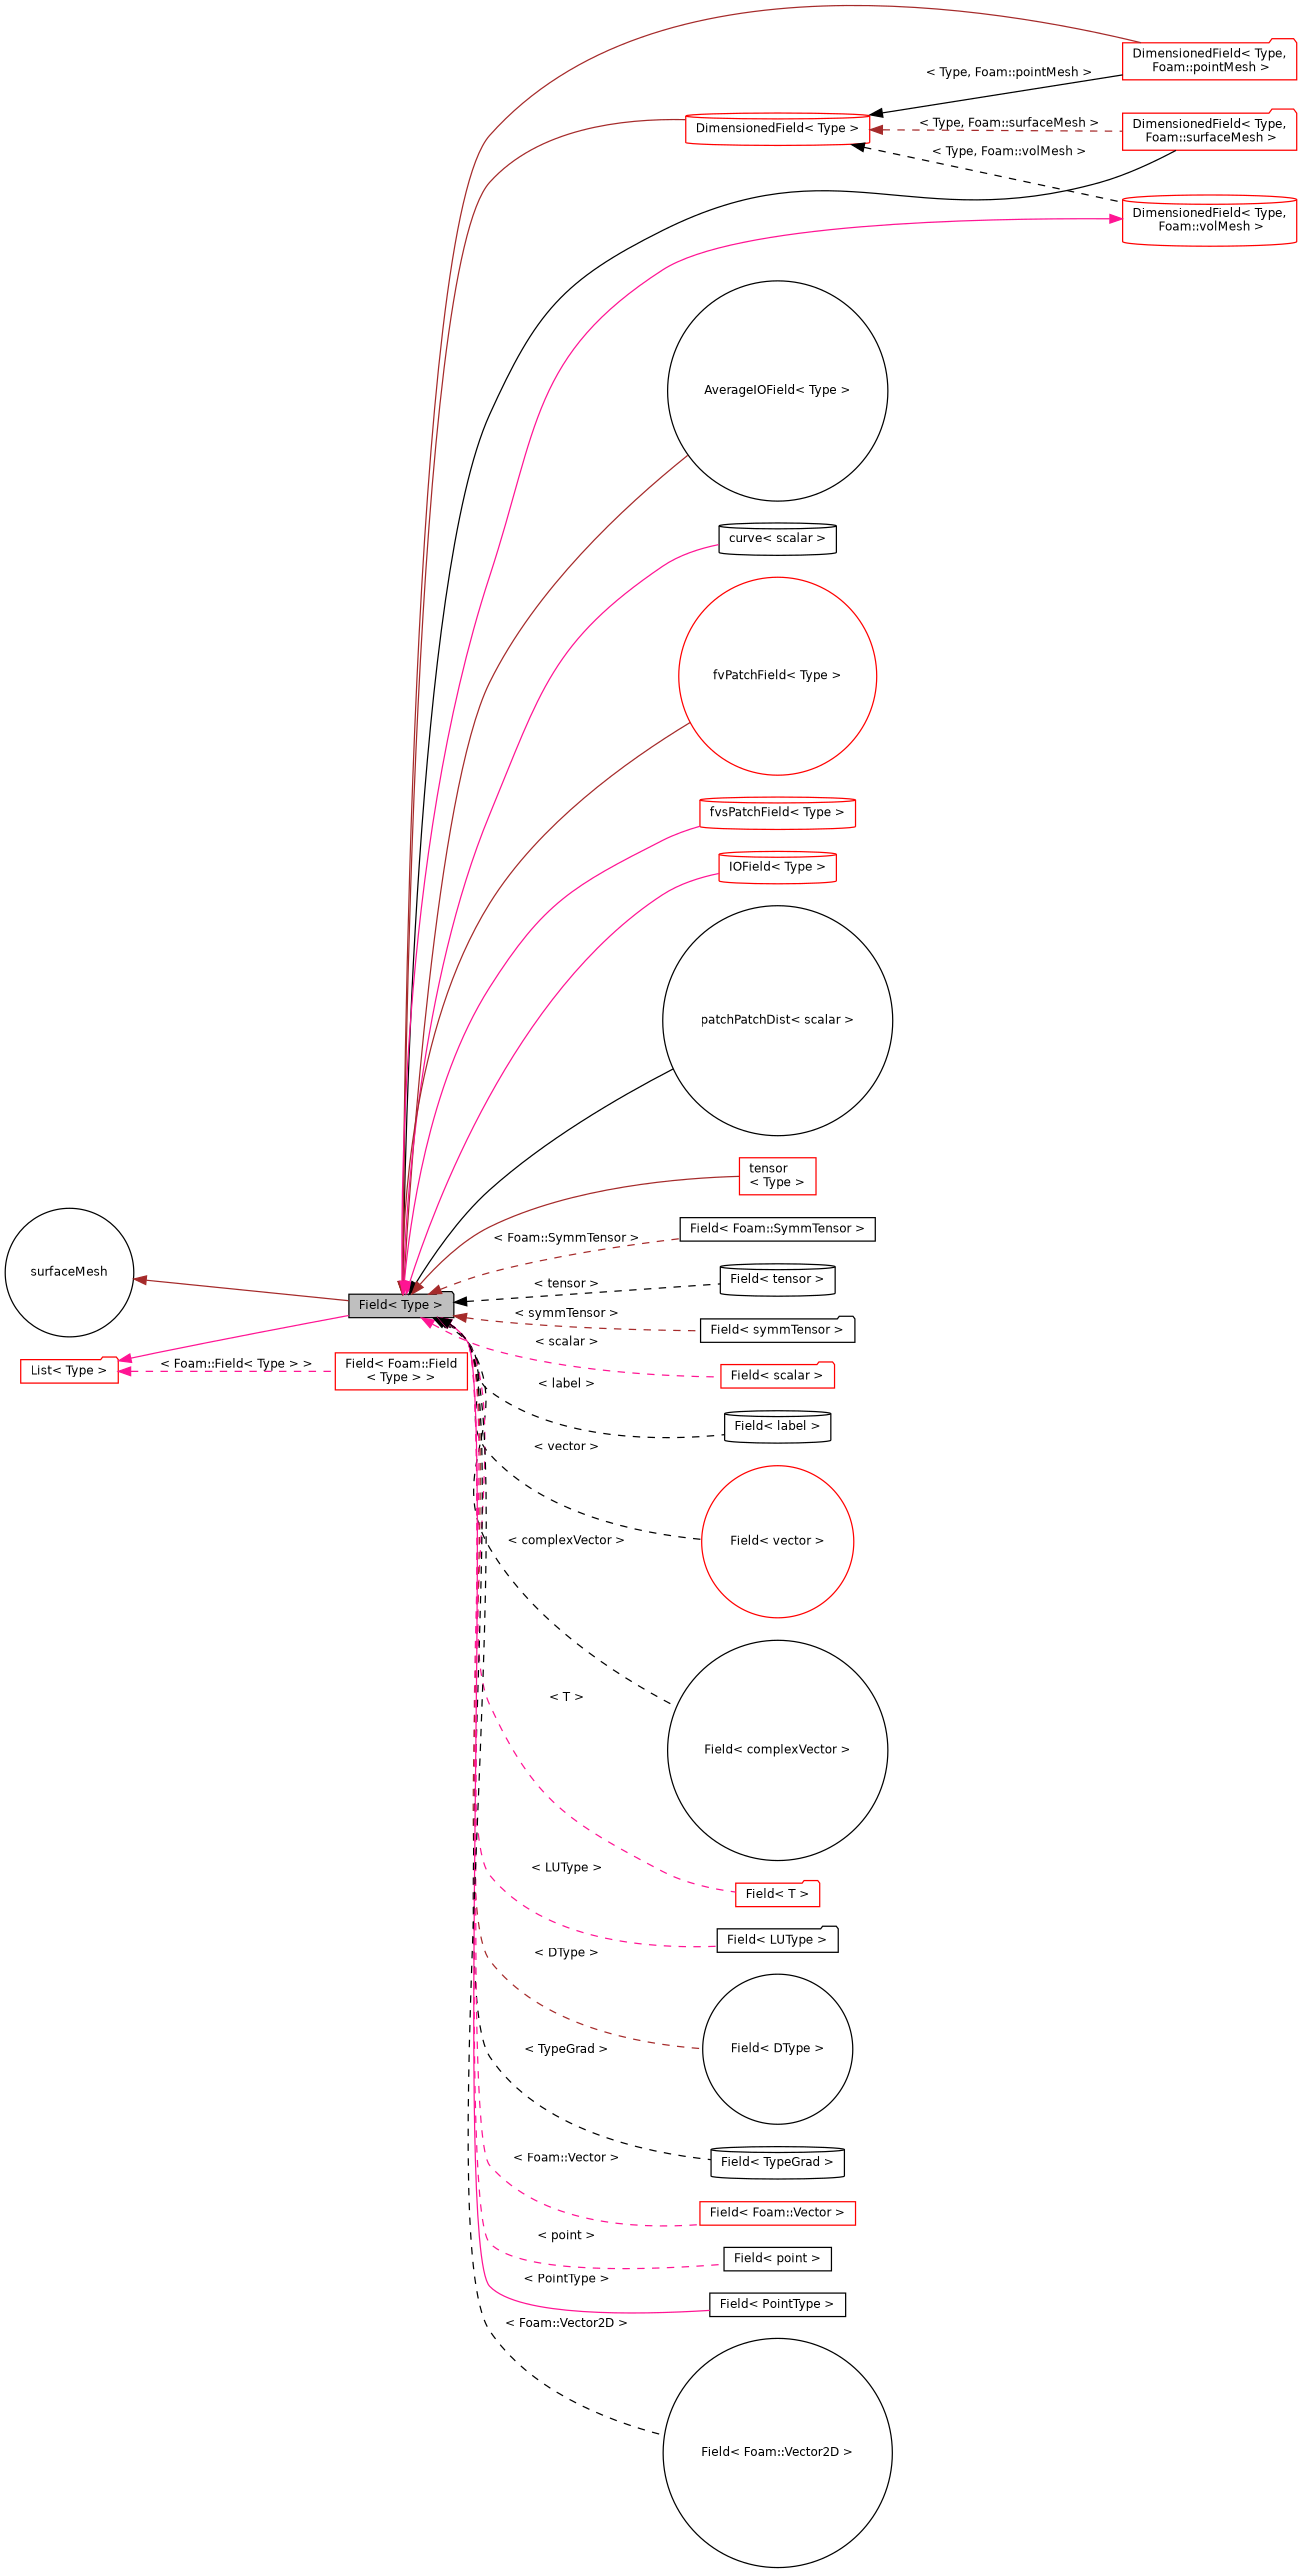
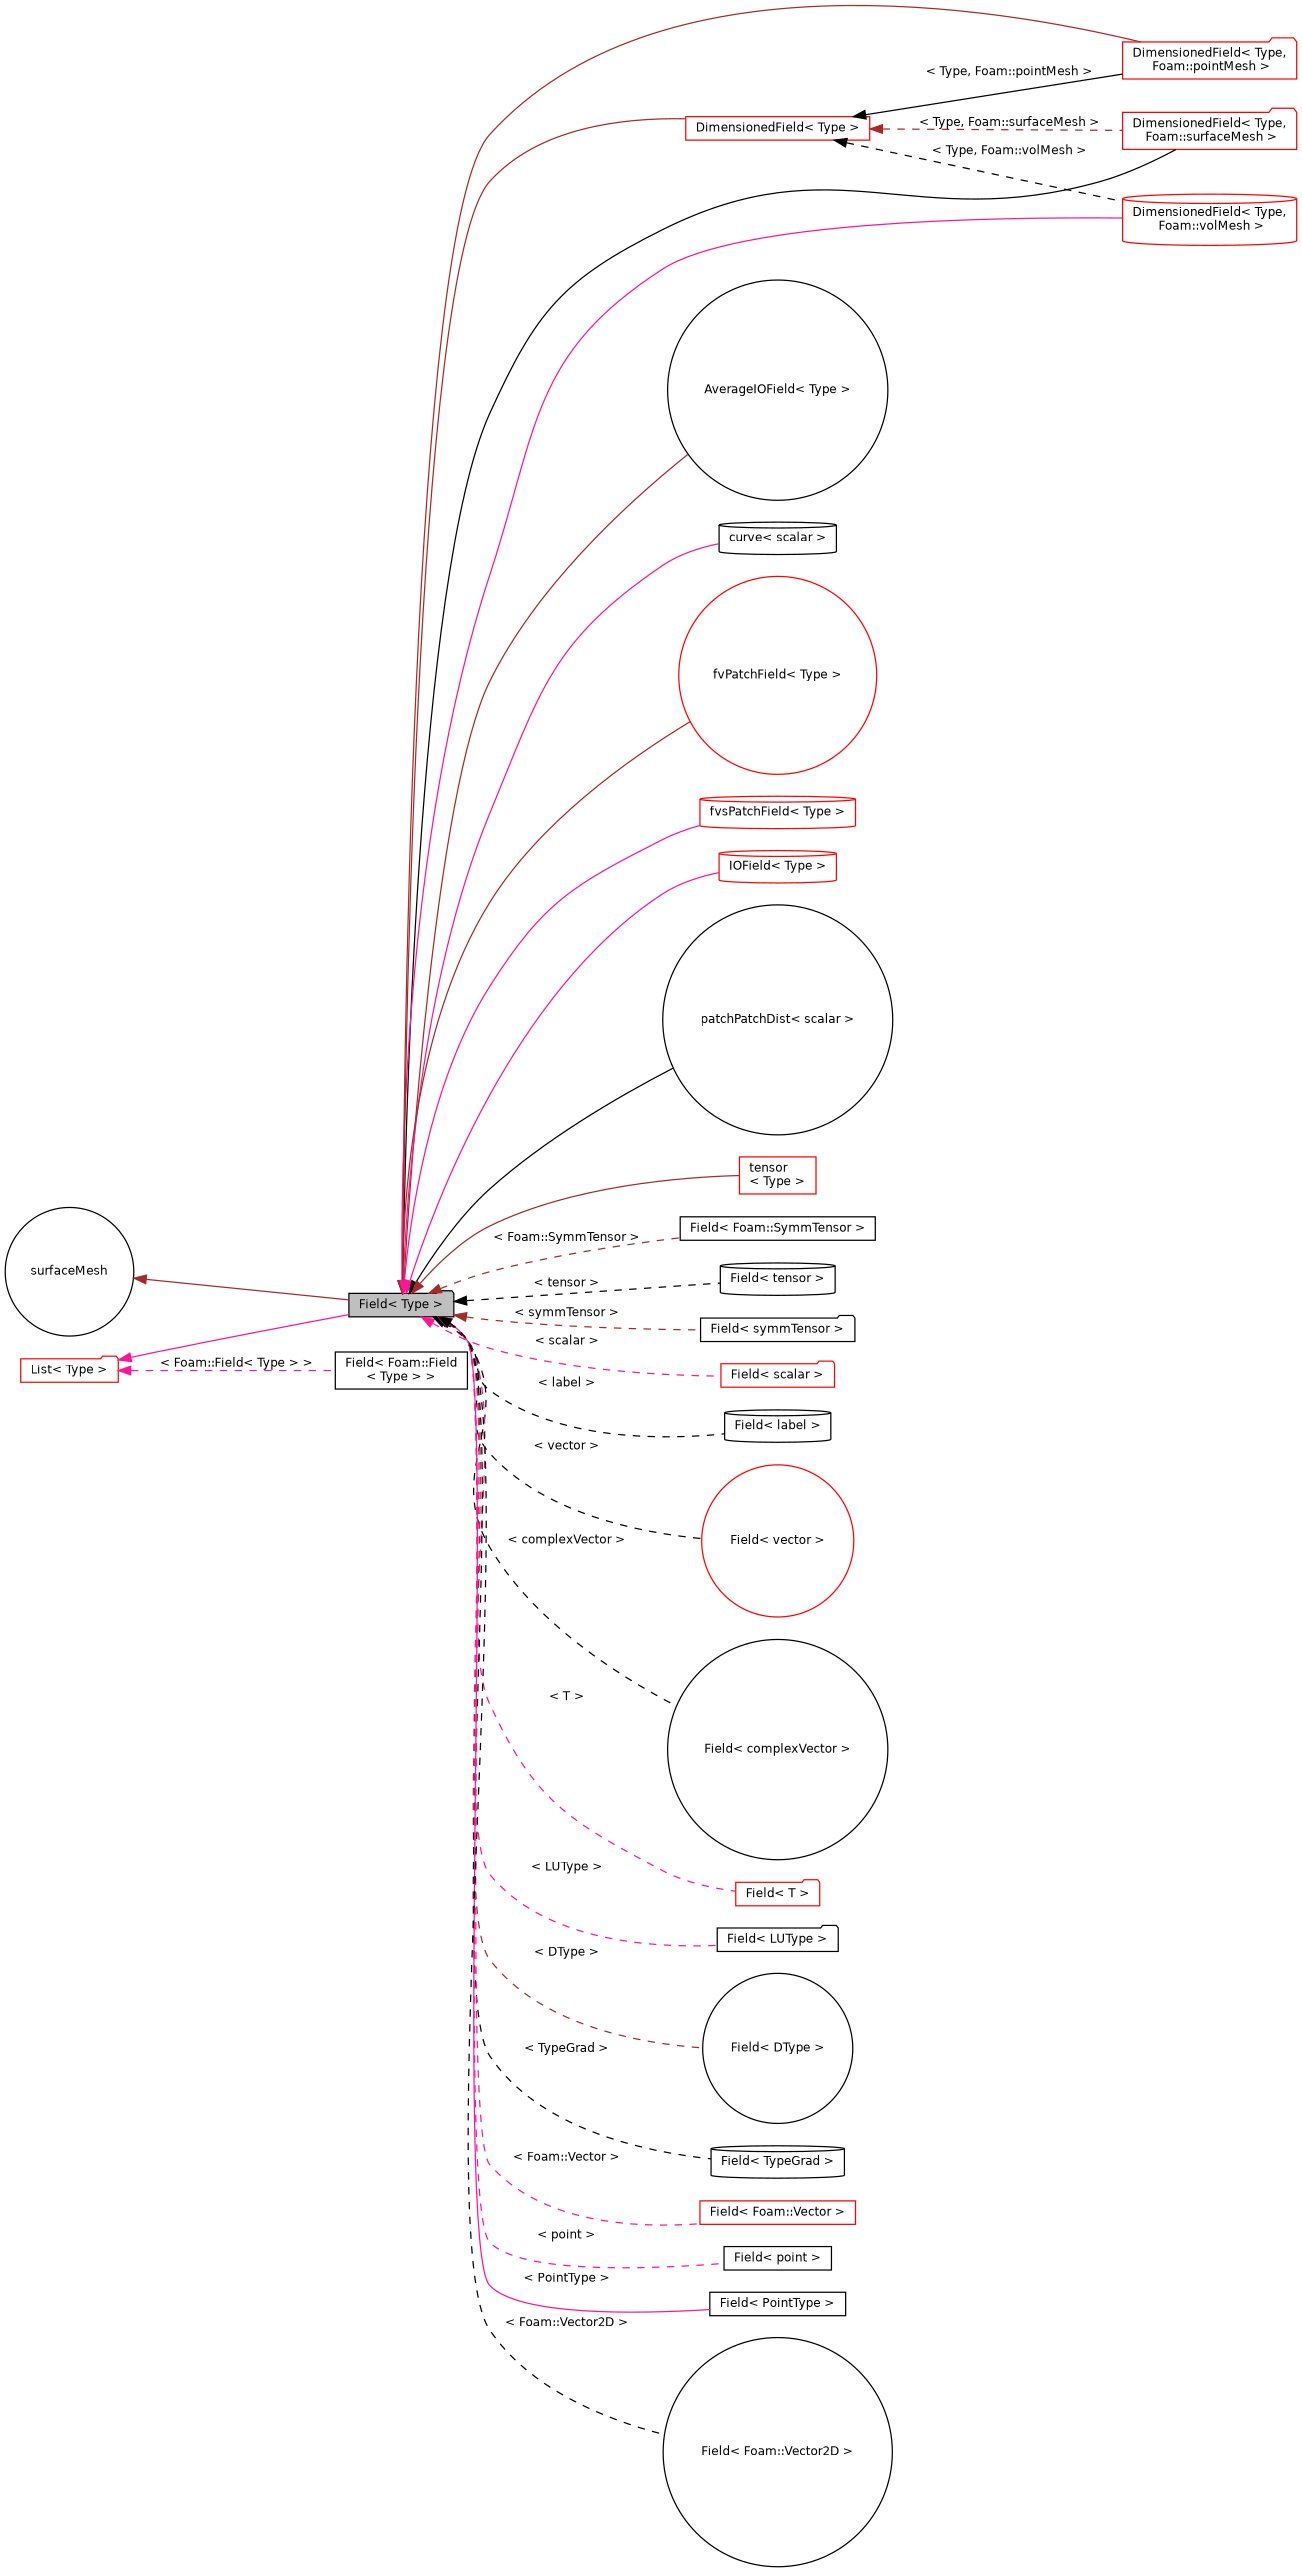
node "DimensionedField< Type >": shape cylinder -> box
edge "Field< Type >" -> "DimensionedField< Type, Foam::volMesh >": reversed
node "Field< Foam::Field < Type > >": color red -> black
